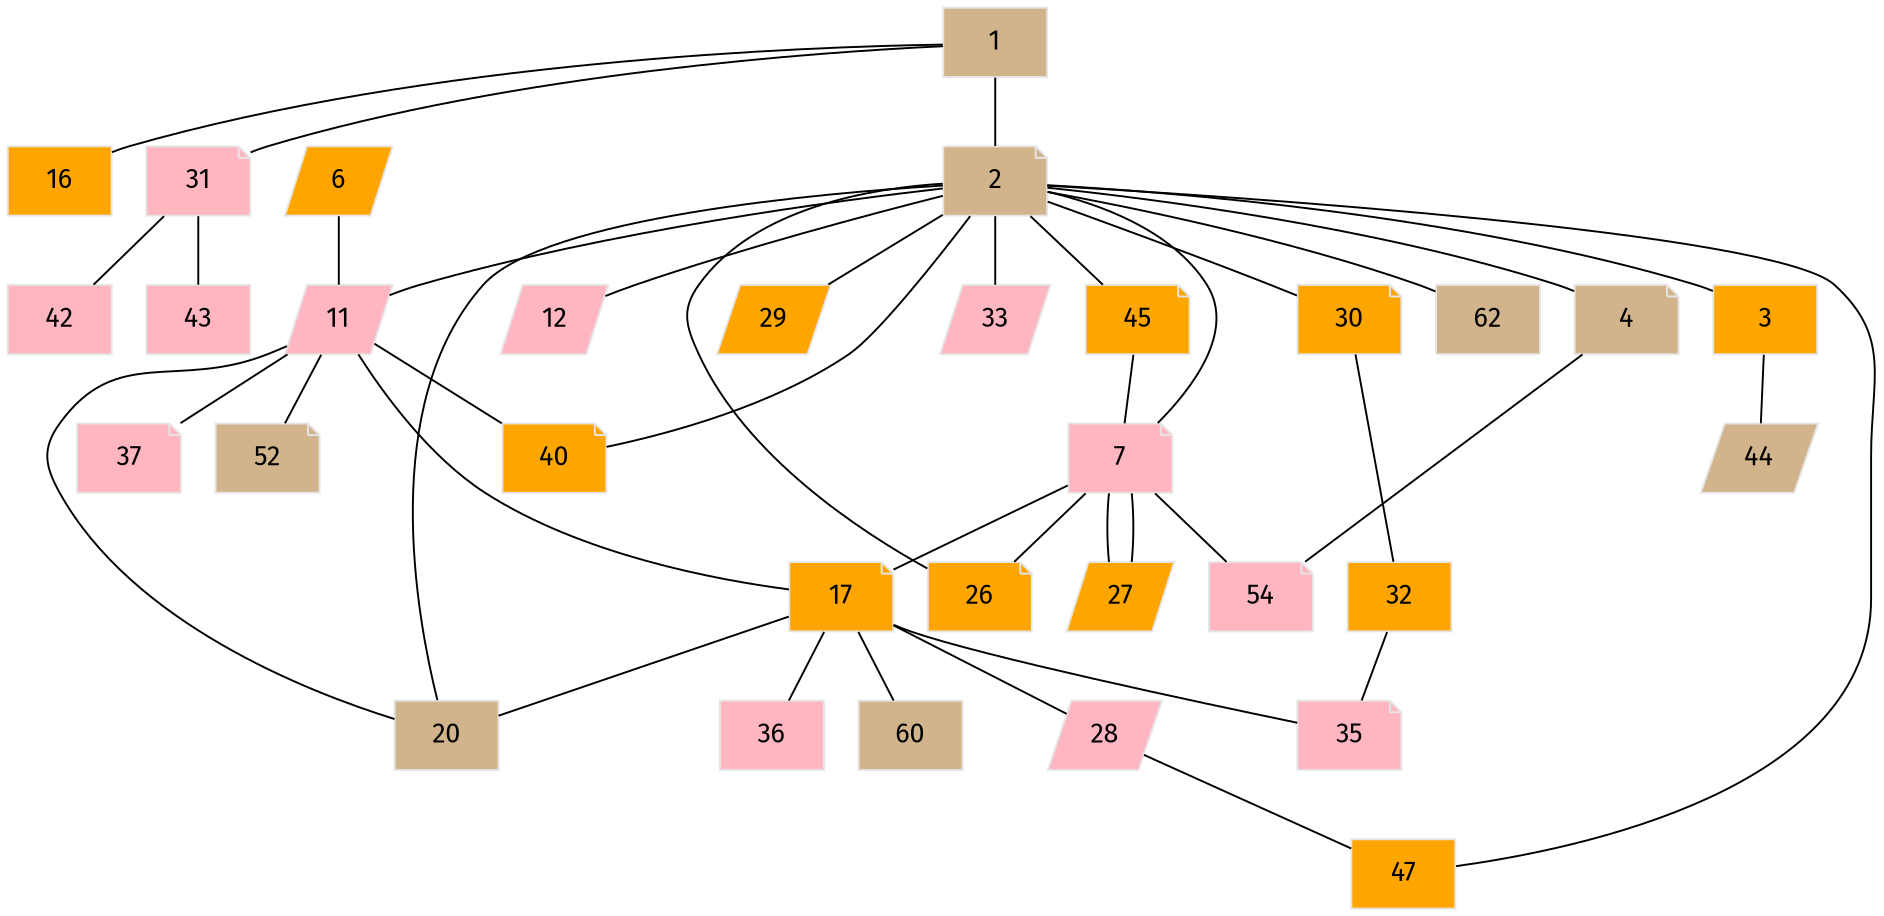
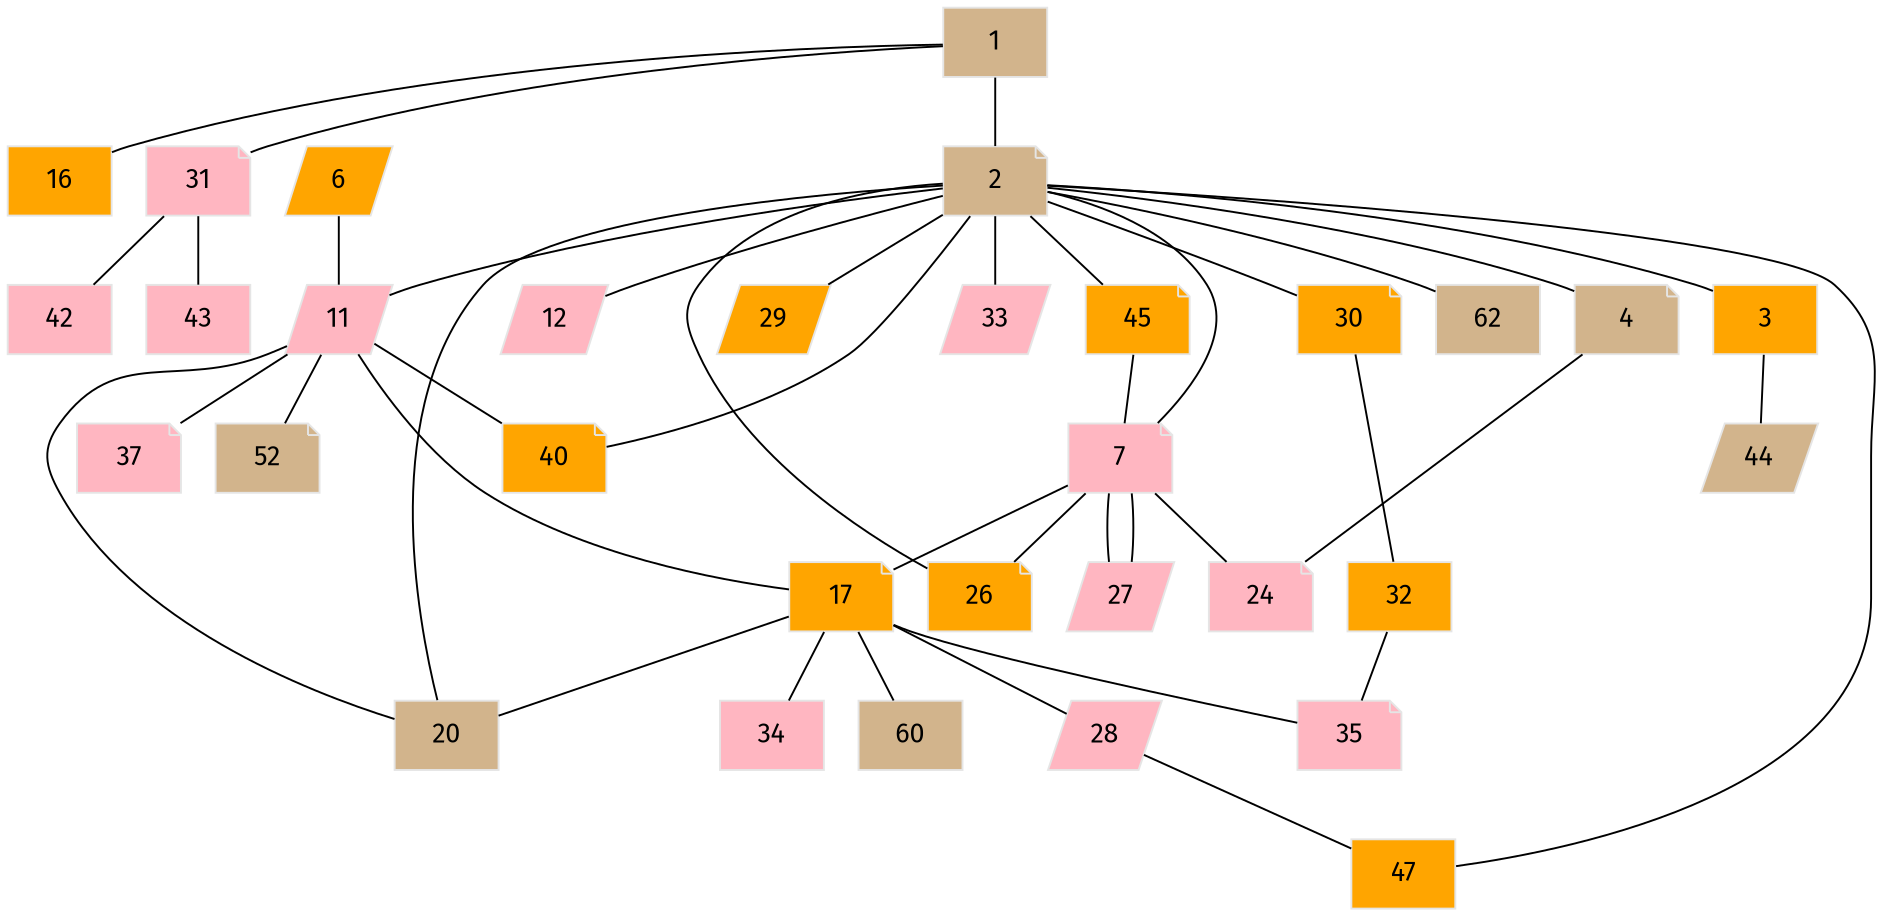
node "27": fillcolor orange -> lightpink
node "54": label "54" -> "24"
node "36": label "36" -> "34"
